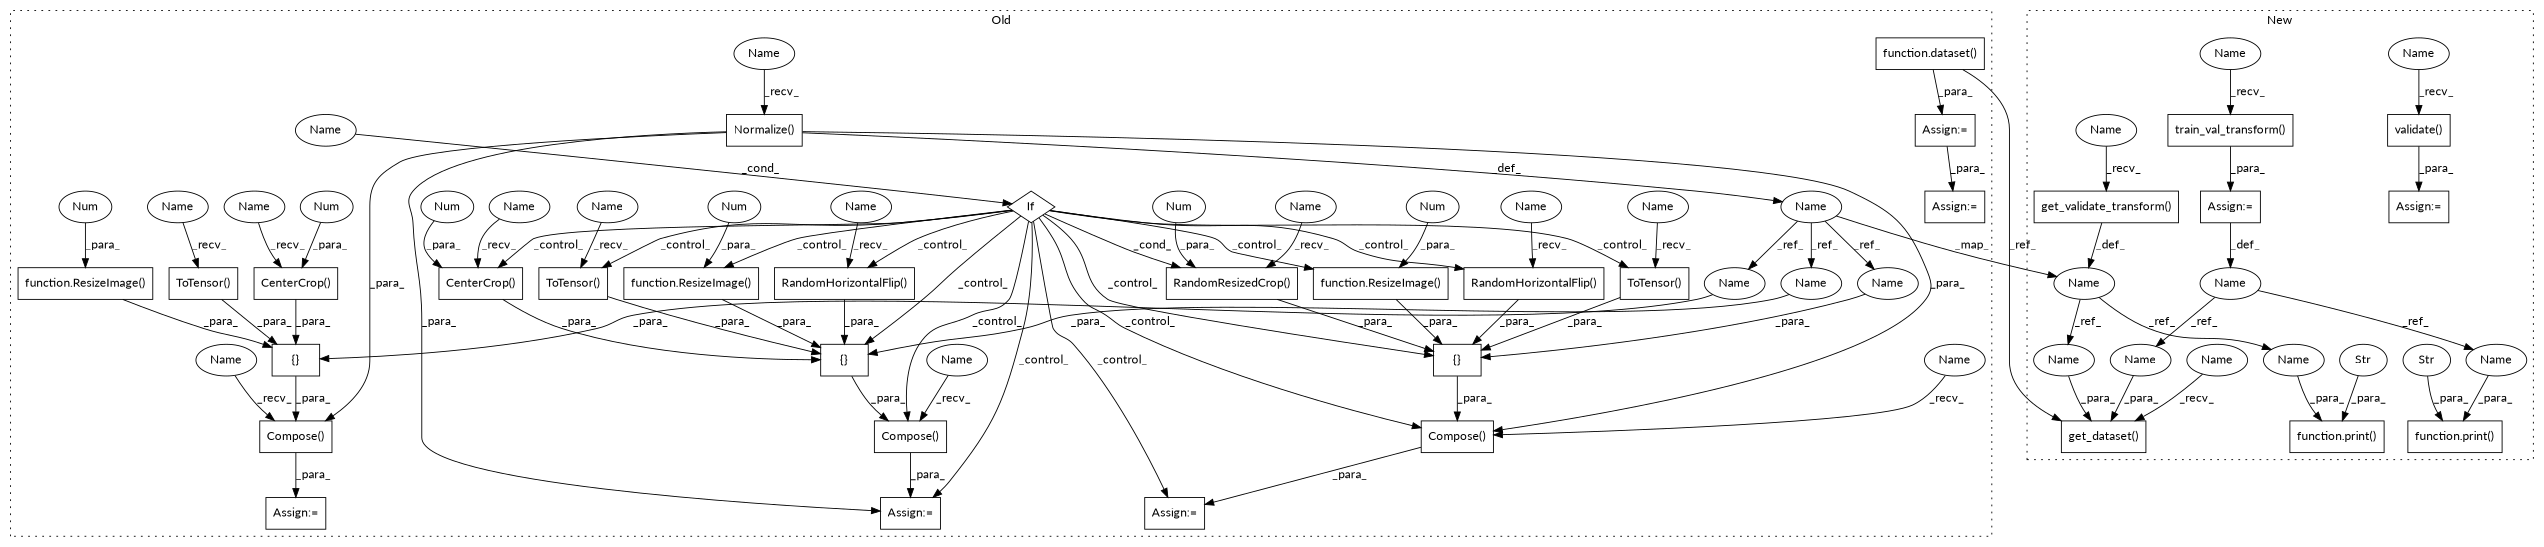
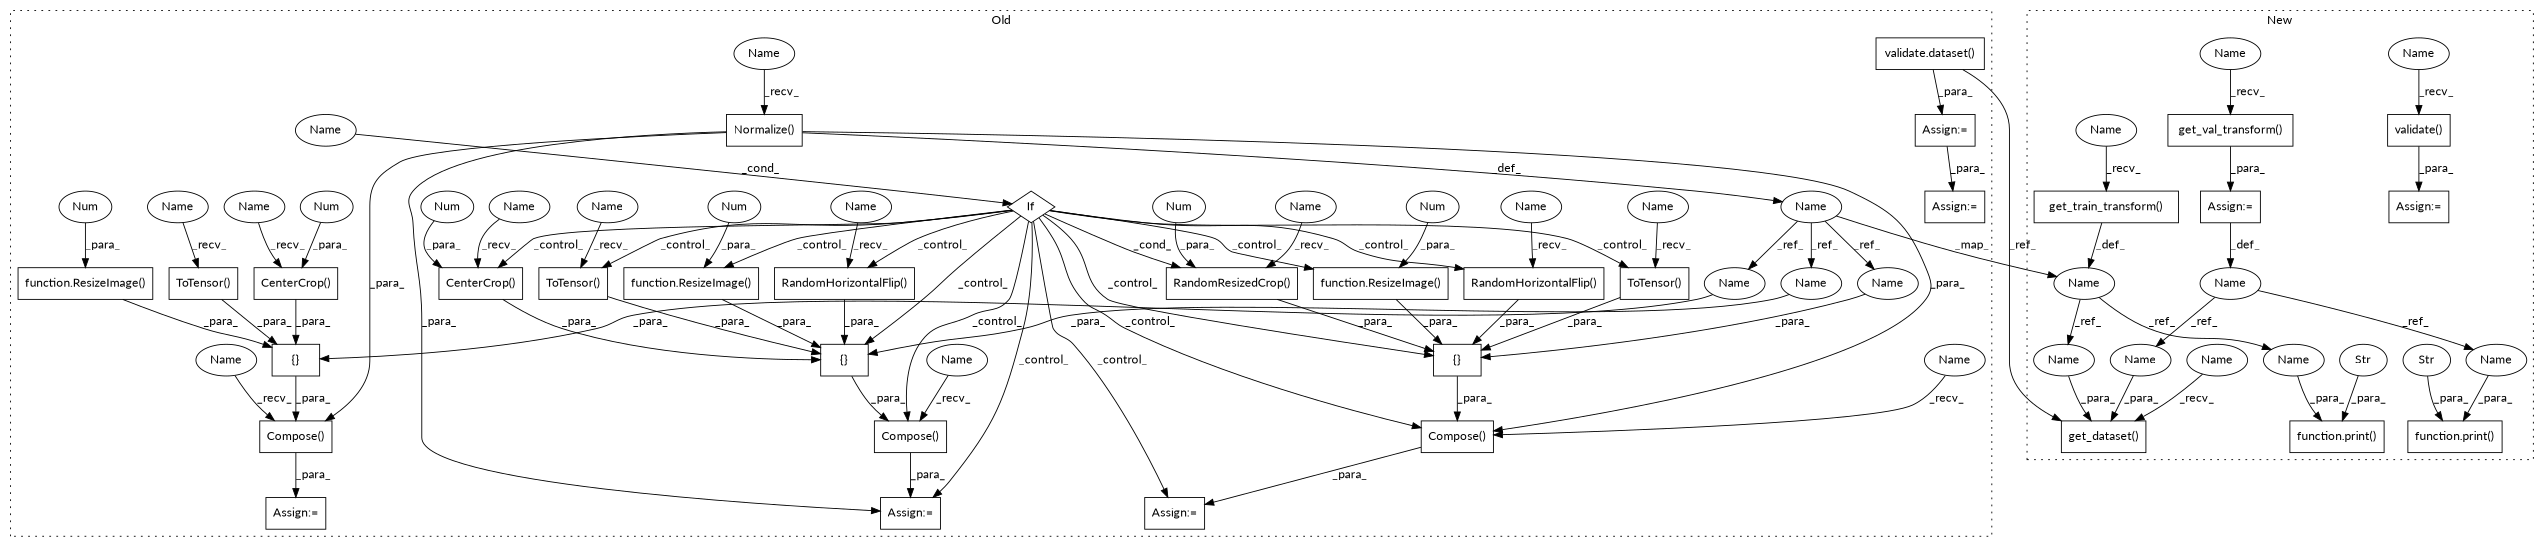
node "function.dataset()": label "function.dataset()" -> "validate.dataset()"
node "train_val_transform()": label "train_val_transform()" -> "get_val_transform()"
node "get_validate_transform()": label "get_validate_transform()" -> "get_train_transform()"
